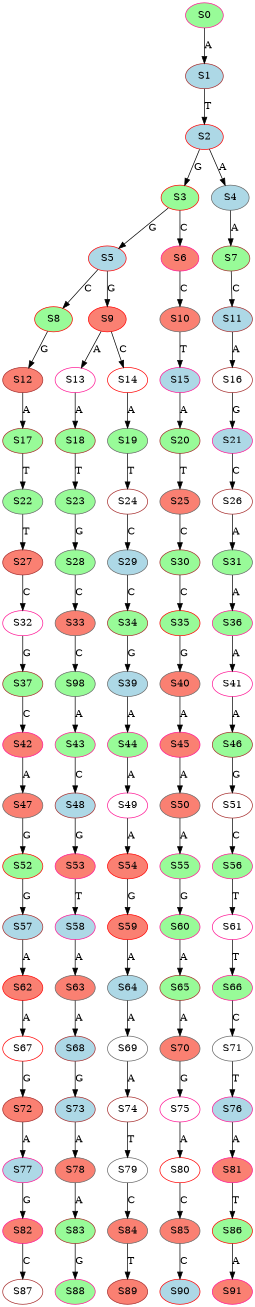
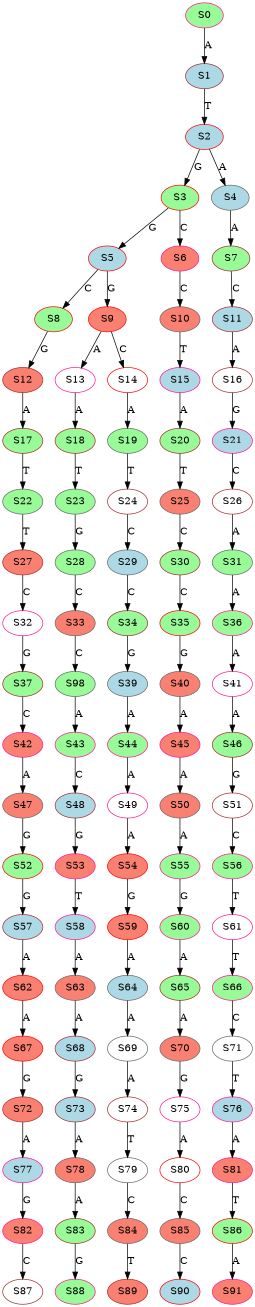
node "S67": fillcolor white -> salmon
